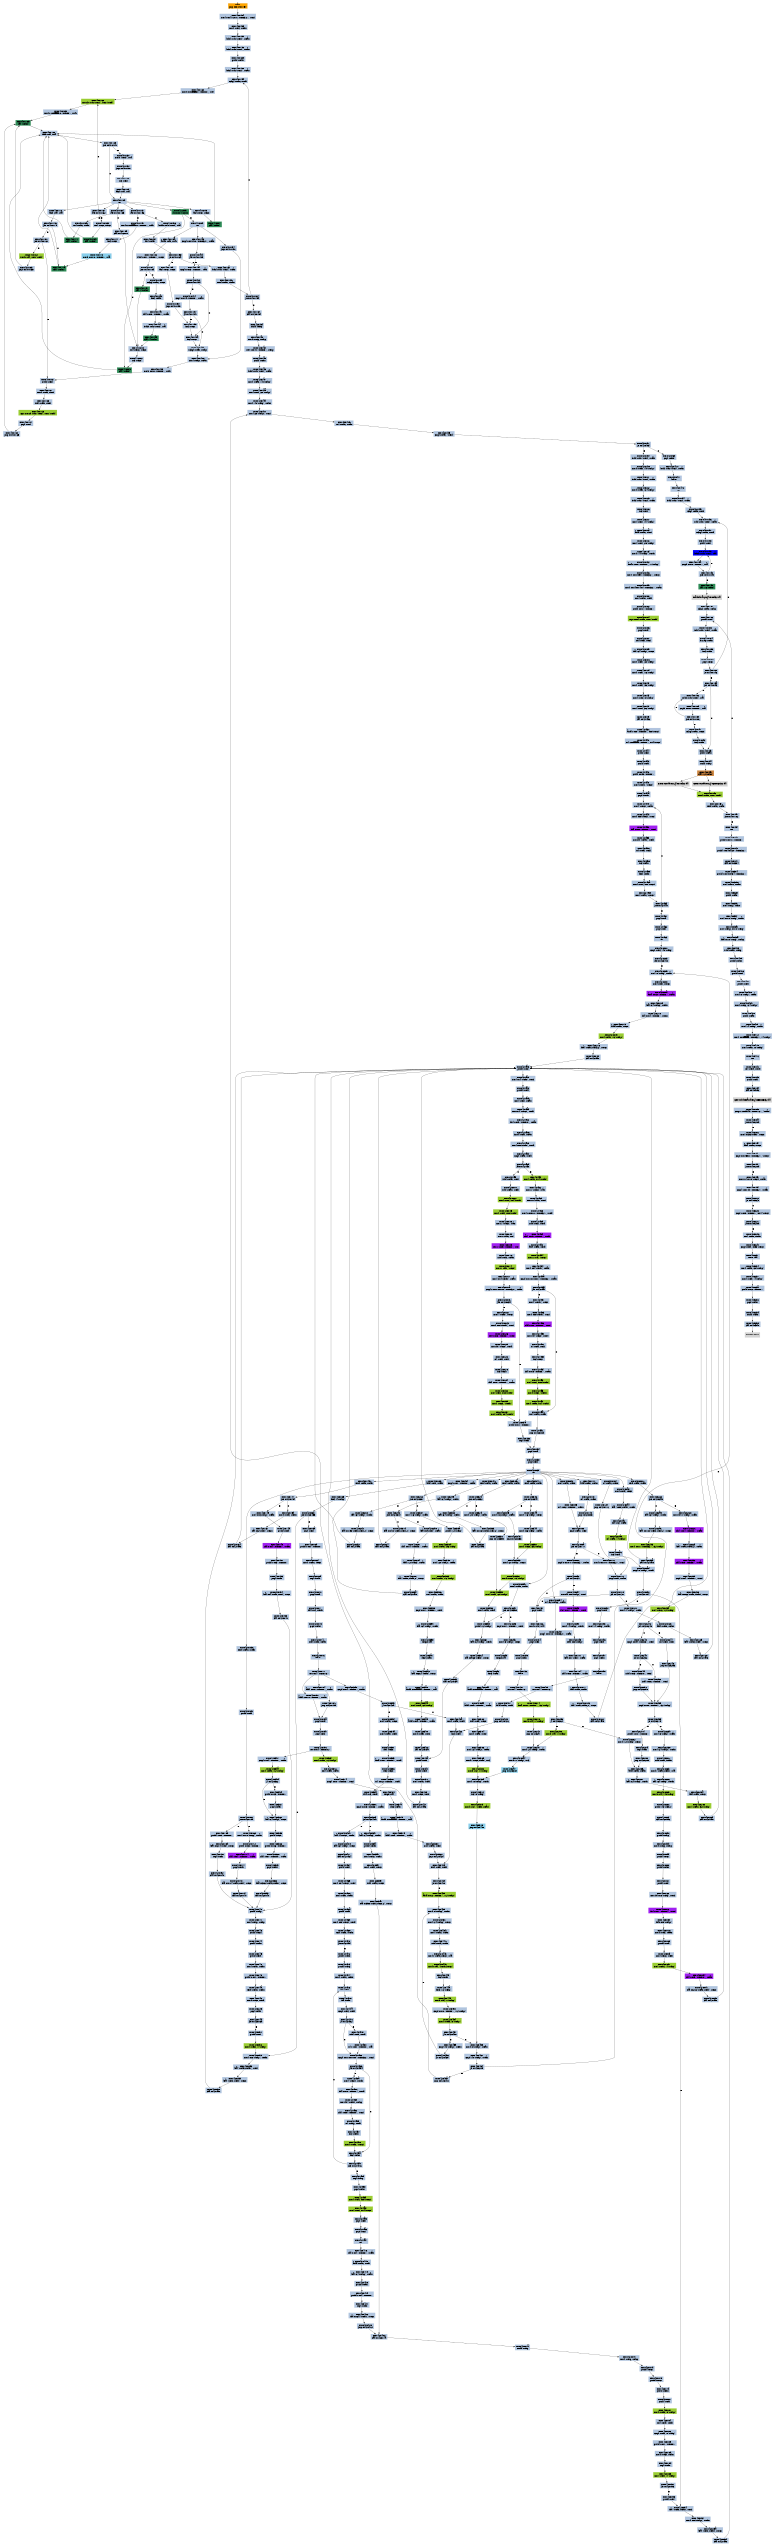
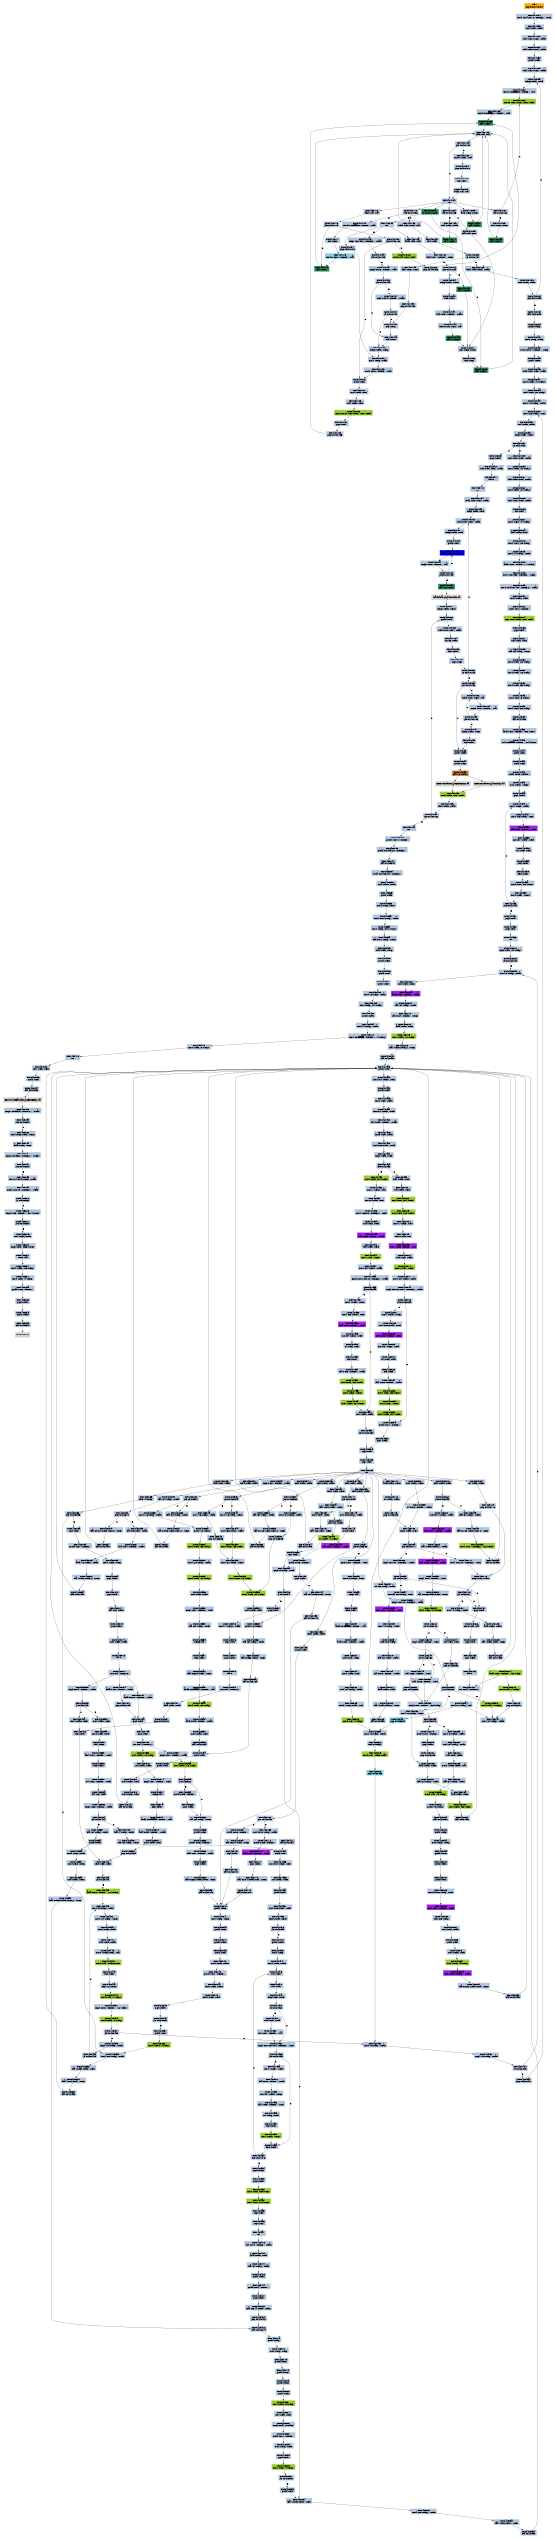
edge "0x00428137 ret $0x4<UINT16>" -> "0x00428274 andl $0x0<UINT8>, -32(%ebp)": reversed
edge "0x004282a1 movl -24(%ebp), %eax" -> "0x004282a4 movb -1(%ebp), %cl": reversed
edge "0x0042840e leal -64(%ebp), %ecx" -> "0x00428411 call 0x427f64": now "0x0042840e leal -64(%ebp), %ecx" -> "0x00427f64 pushl %esi"
